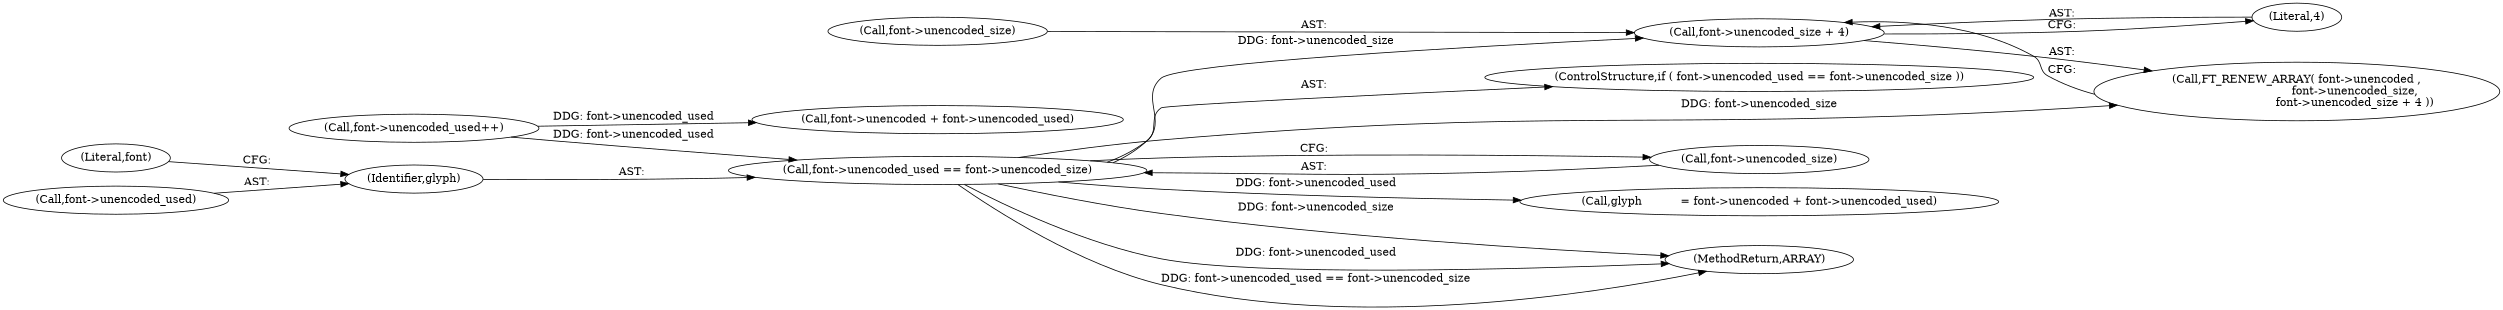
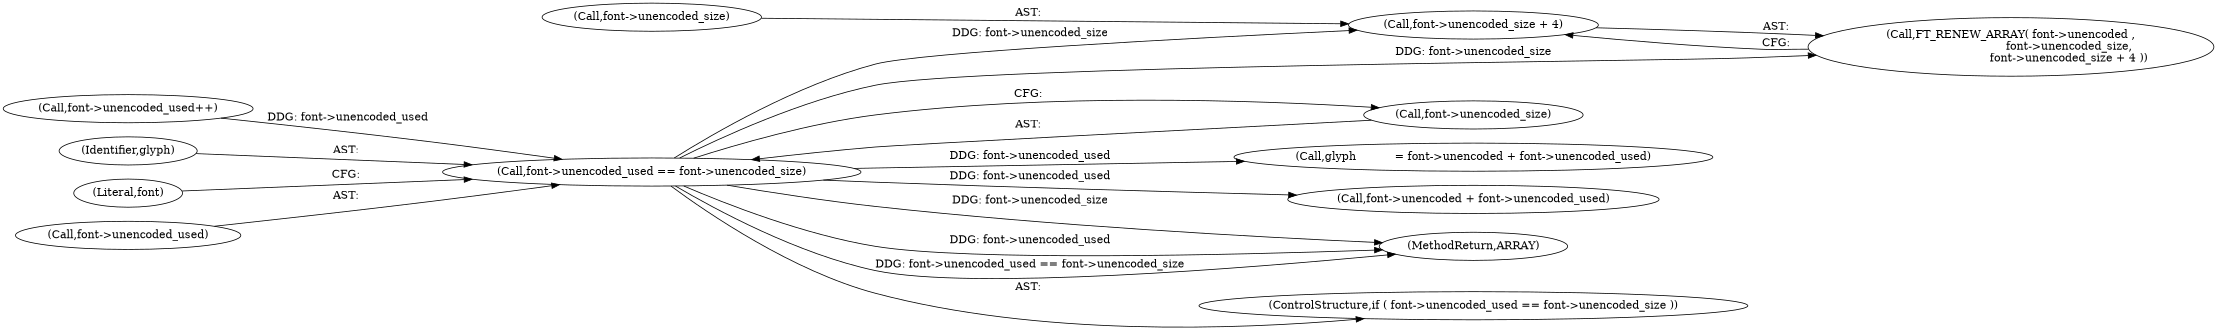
node "(Literal,4)": removed
edge "(Call,font->unencoded_used++)" -> "(Call,font->unencoded + font->unencoded_used)": now "(Call,font->unencoded_used == font->unencoded_size)" -> "(Call,font->unencoded + font->unencoded_used)"
edge "(Literal,font)" -> "(Identifier,glyph)": now "(Literal,font)" -> "(Call,font->unencoded_used == font->unencoded_size)"
edge "(Call,font->unencoded_used)" -> "(Identifier,glyph)": now "(Call,font->unencoded_used)" -> "(Call,font->unencoded_used == font->unencoded_size)"
